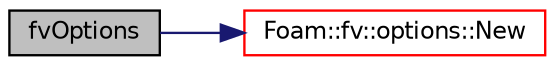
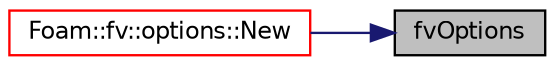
edge "fvOptions" -> "Foam::fv::options::New": reversed
